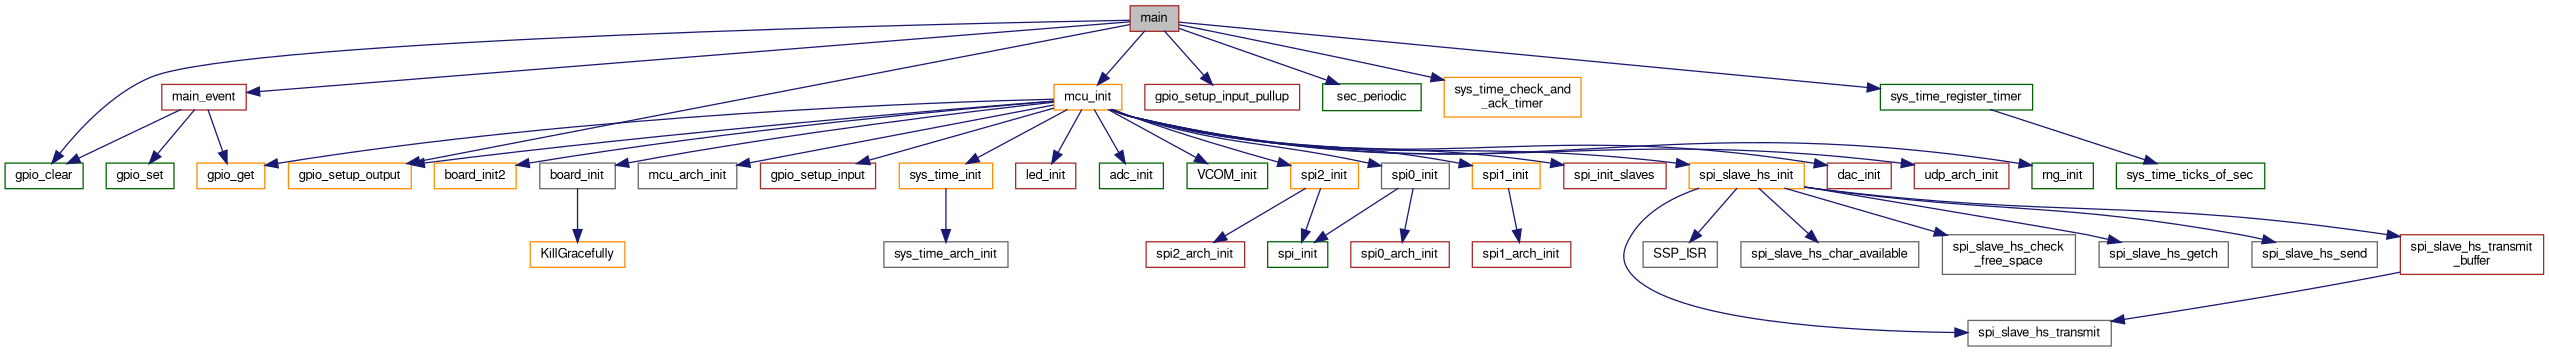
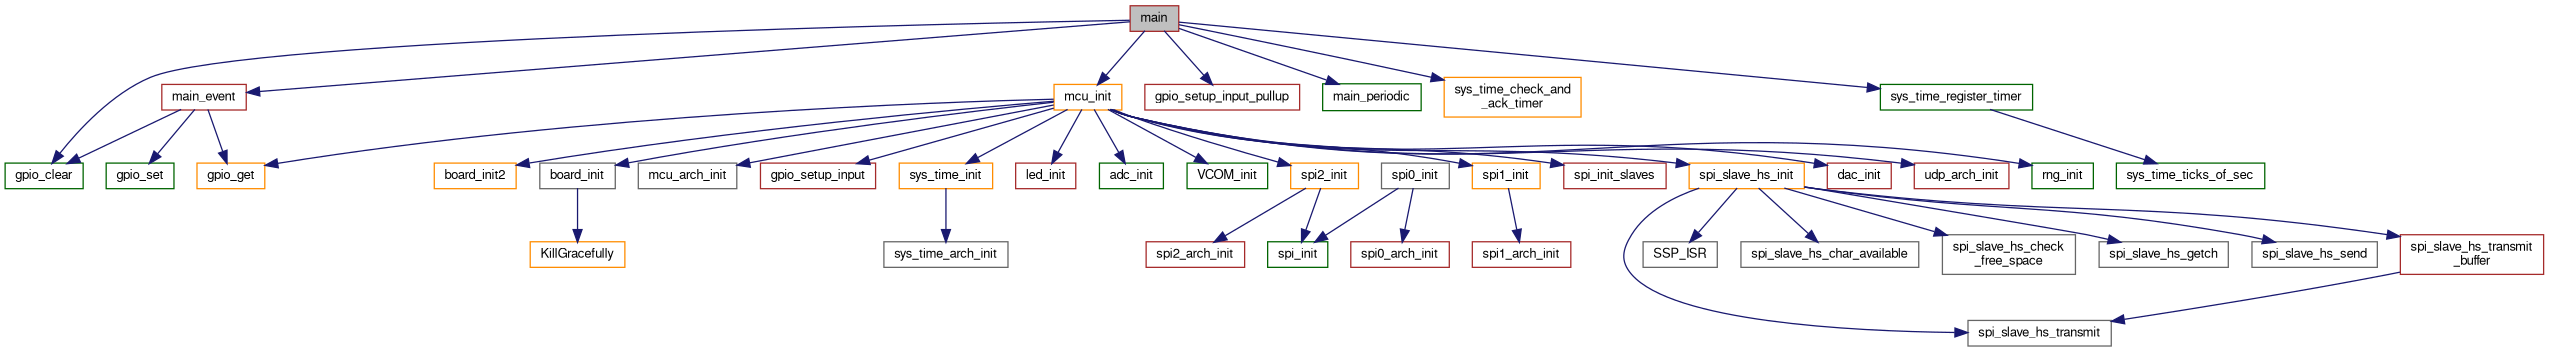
node "sec_periodic": label "sec_periodic" -> "main_periodic"
edge "mcu_init" -> "spi0_init": removed
node "gpio_setup_output": removed
